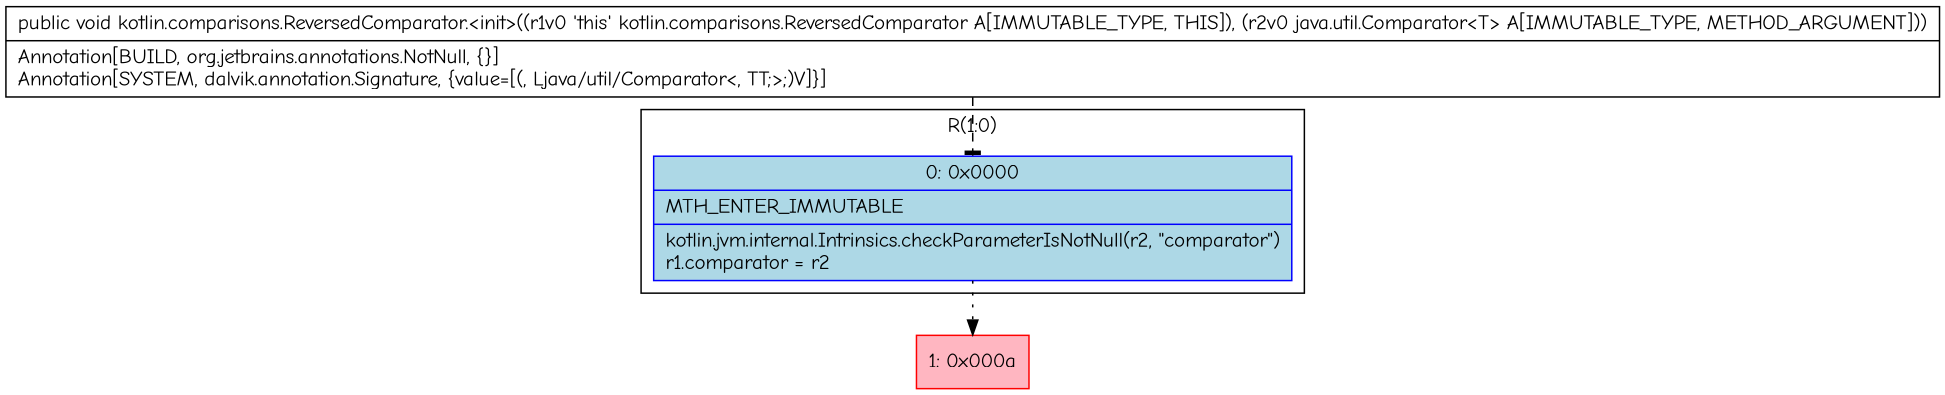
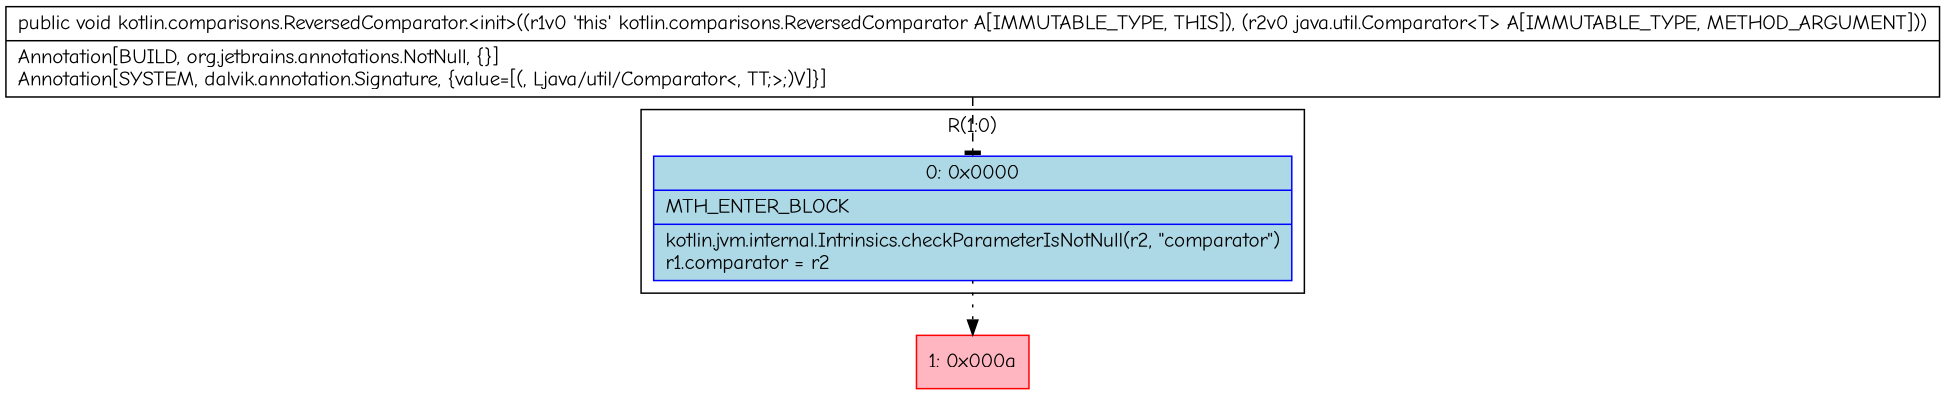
node "0: 0x0000": text "MTH_ENTER_IMMUTABLE" -> "MTH_ENTER_BLOCK"
